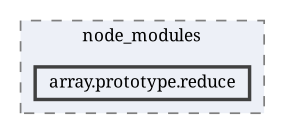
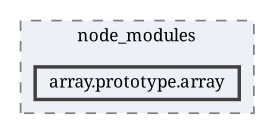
node "array.prototype.reduce": label "array.prototype.reduce" -> "array.prototype.array"
